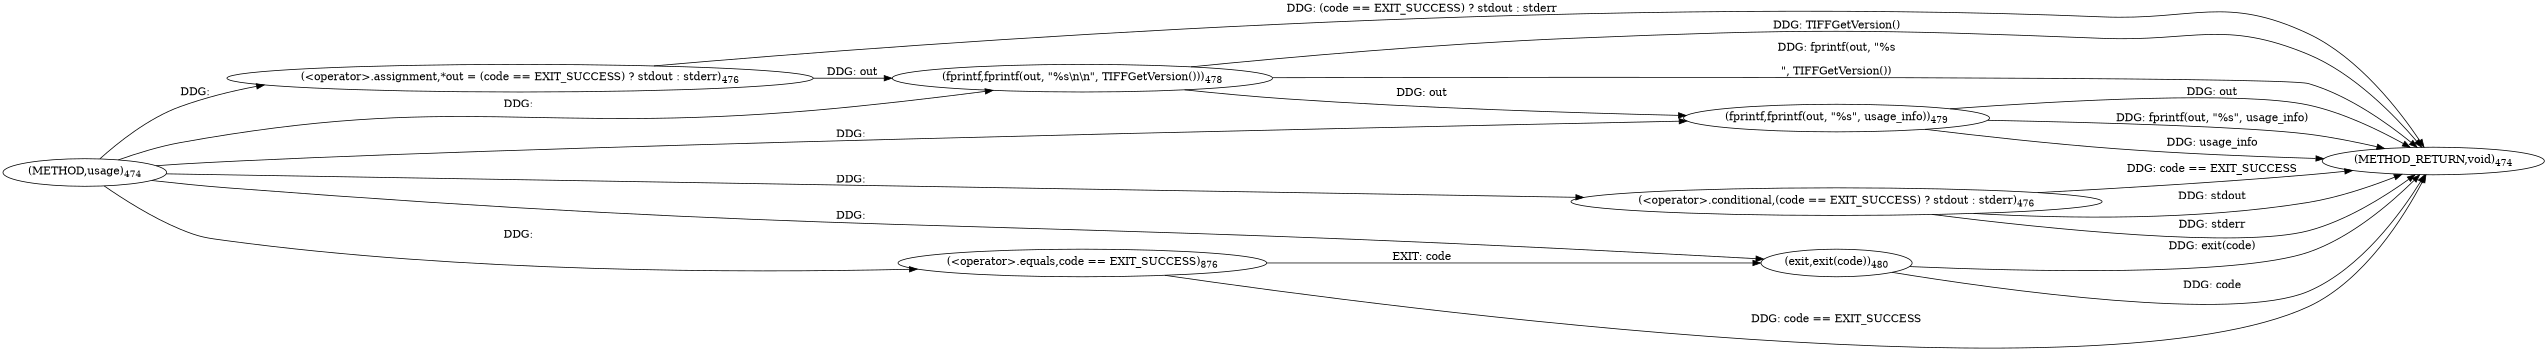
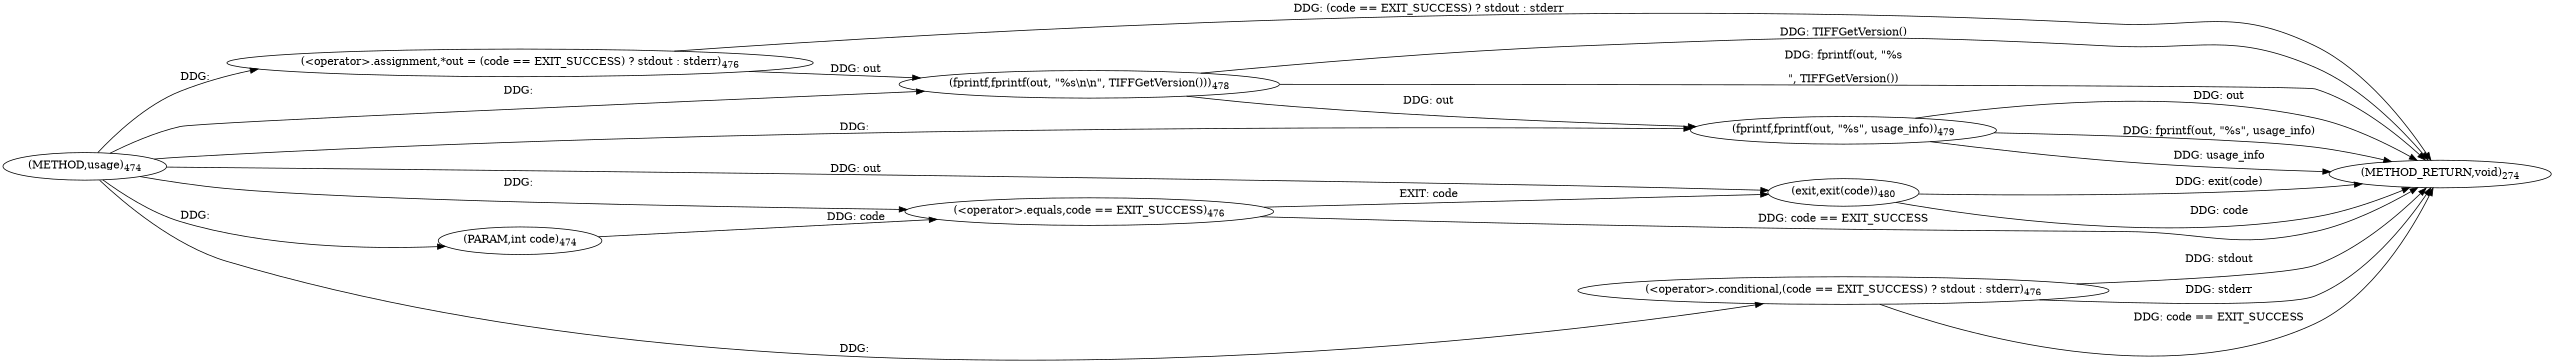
node "(METHOD_RETURN,void)": text "474" -> "274"
edge "(METHOD,usage)" -> "(exit,exit(code))": label "DDG: " -> "DDG: out"
node "(PARAM,int code)": added
node "(<operator>.equals,code == EXIT_SUCCESS)": text "876" -> "476"
